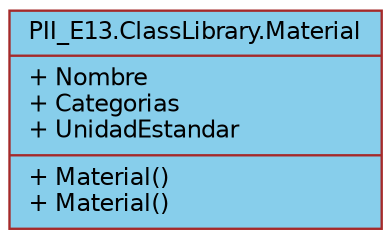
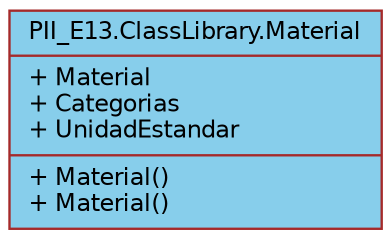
node "PII_E13.ClassLibrary.Material": text "+ Nombre" -> "+ Material"
